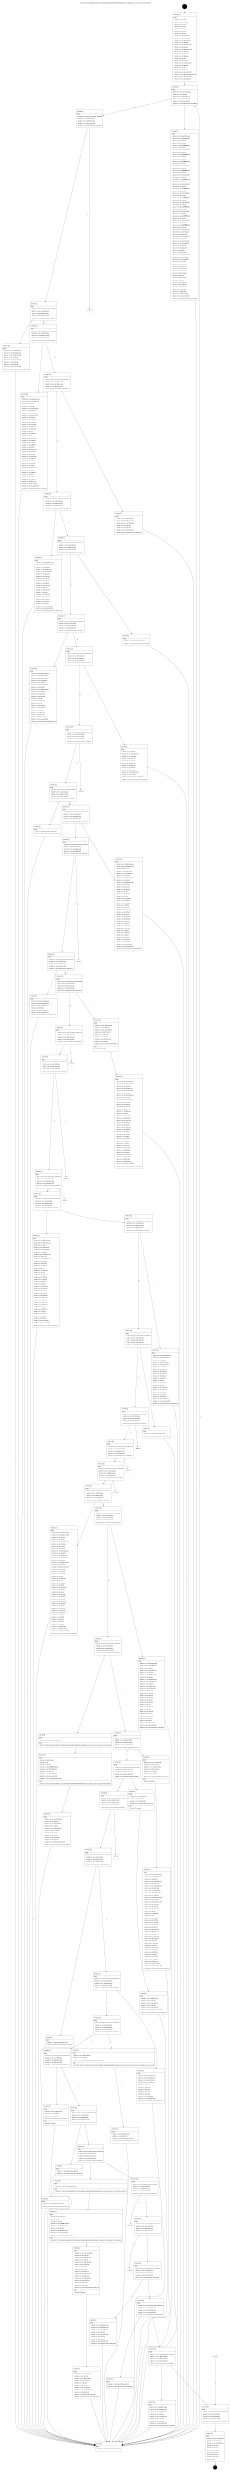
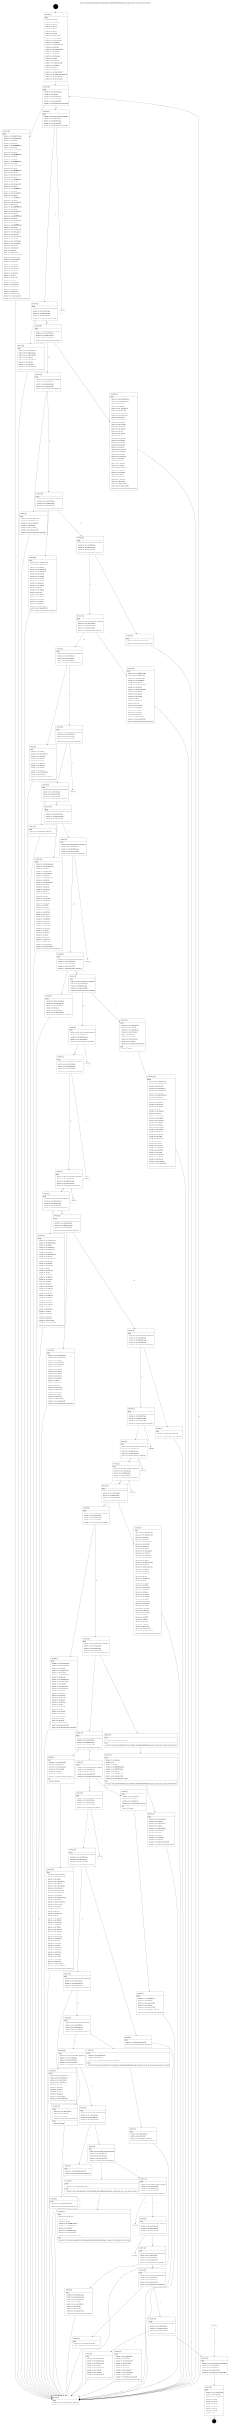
node "0x401d08 [61]": removed
